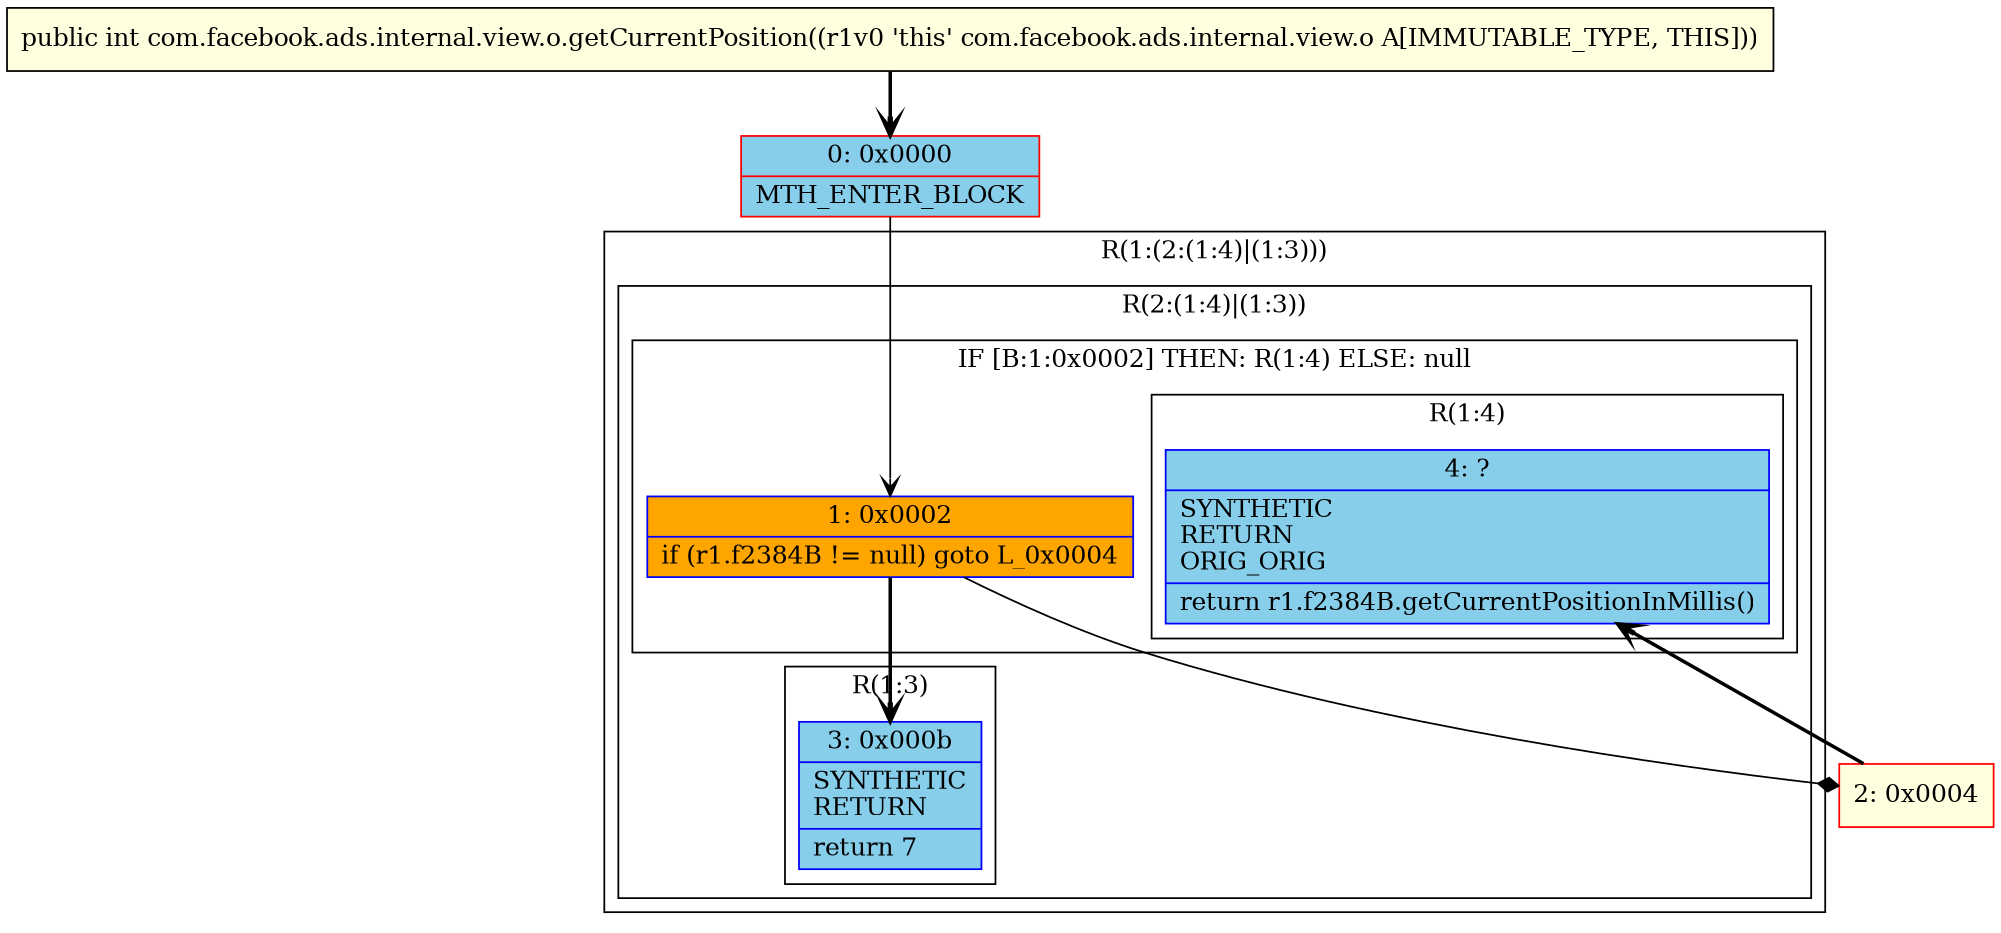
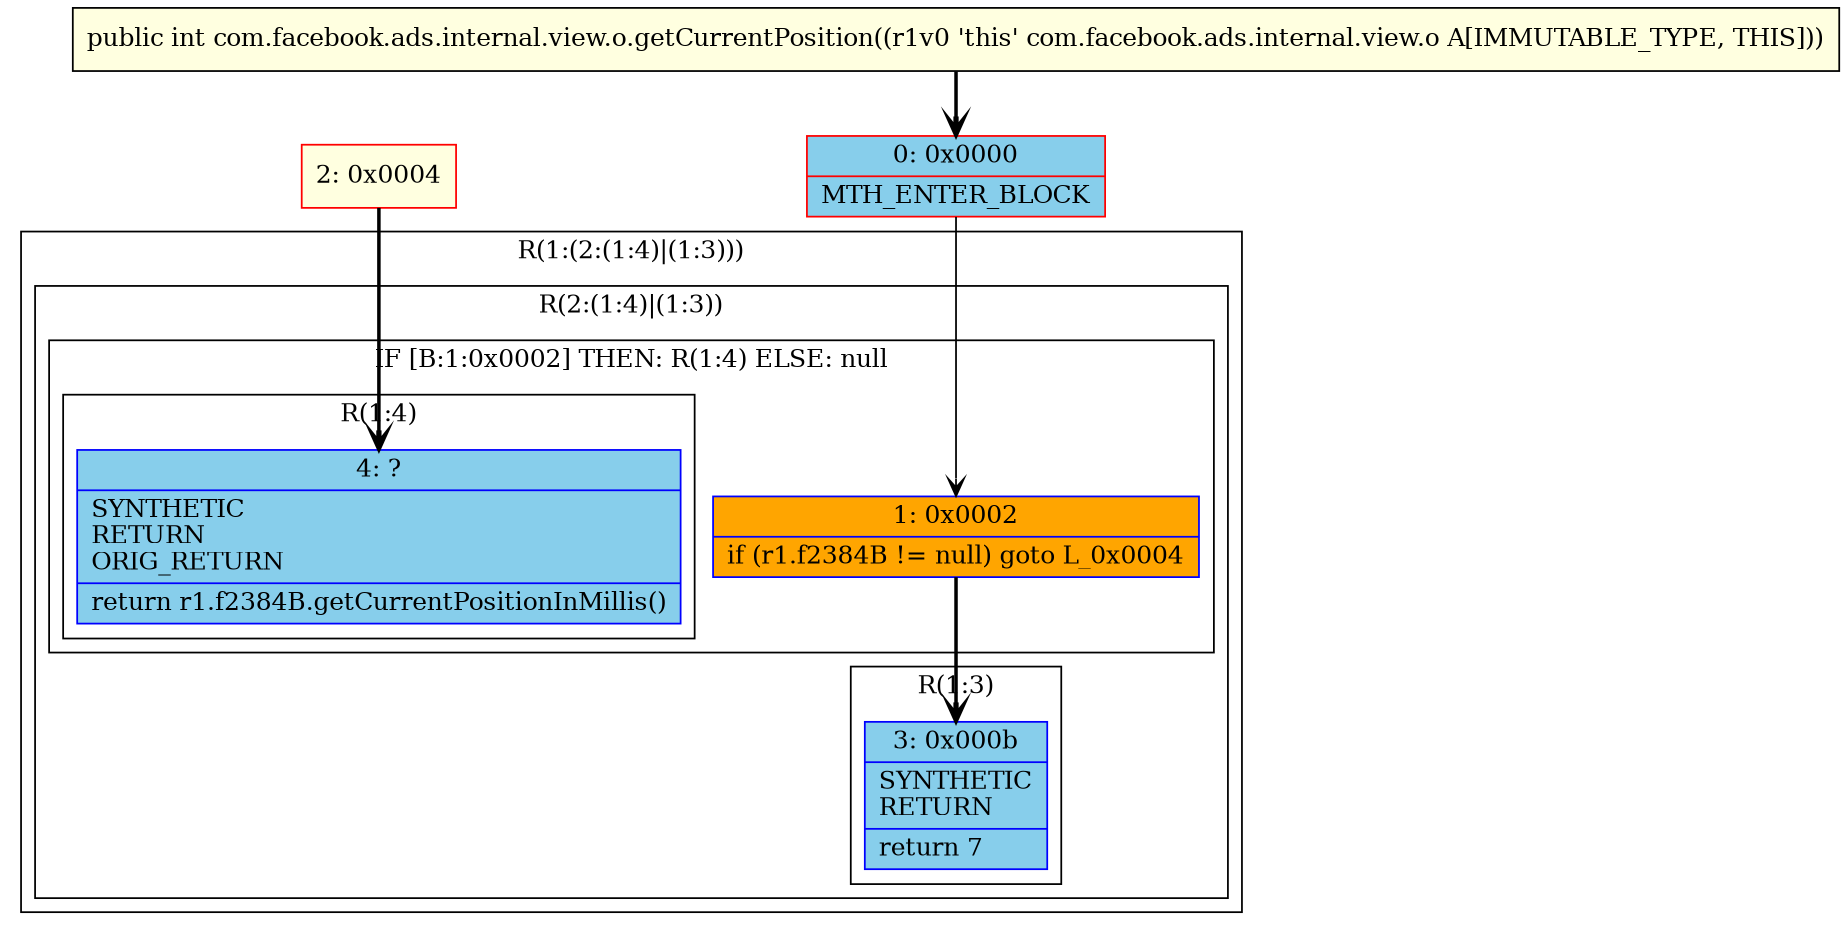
node "4: ?": text "ORIG_ORIG" -> "ORIG_RETURN"
edge "1: 0x0002" -> "2: 0x0004": removed
